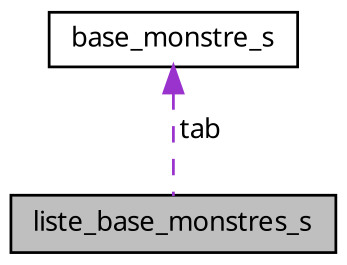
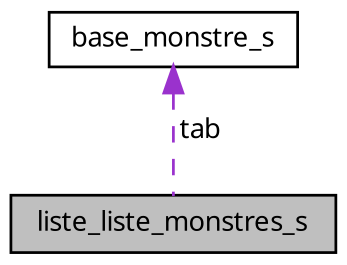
node "liste_base_monstres_s": label "liste_base_monstres_s" -> "liste_liste_monstres_s"
